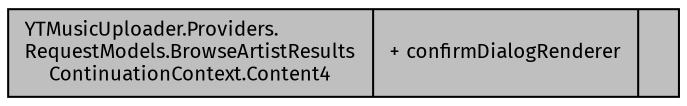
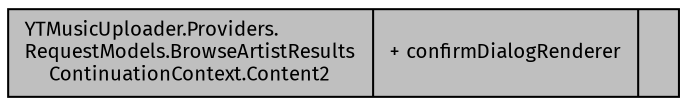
node "YTMusicUploader.Providers.": text "ContinuationContext.Content4" -> "ContinuationContext.Content2"
